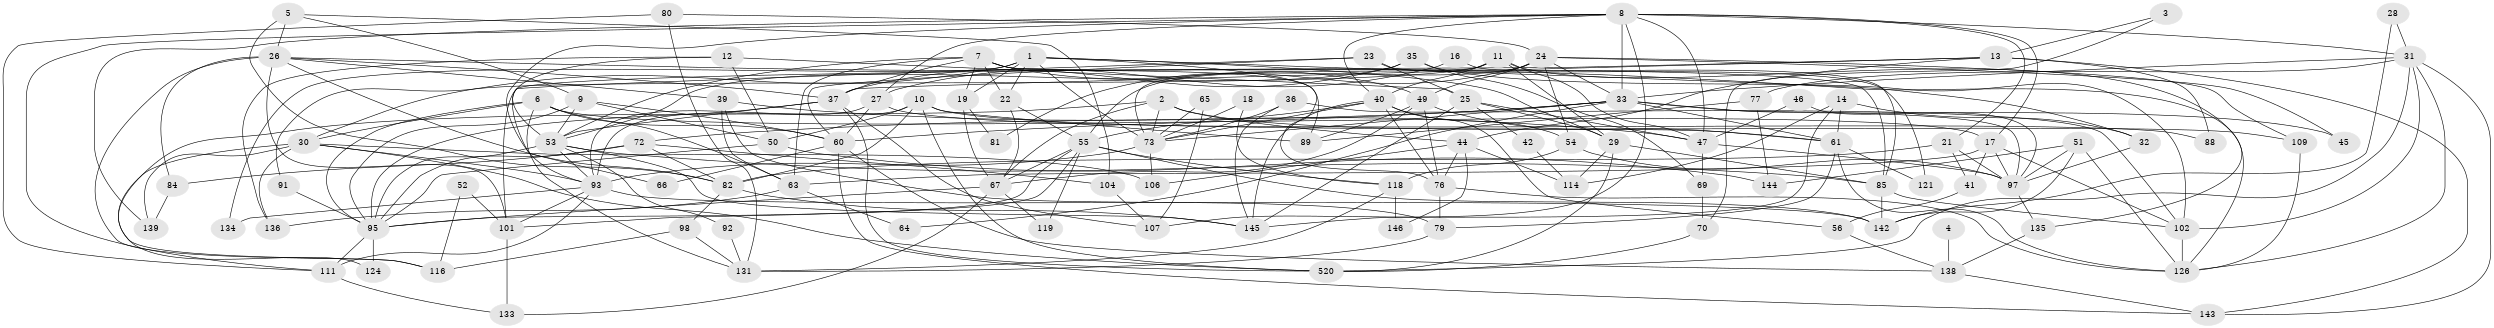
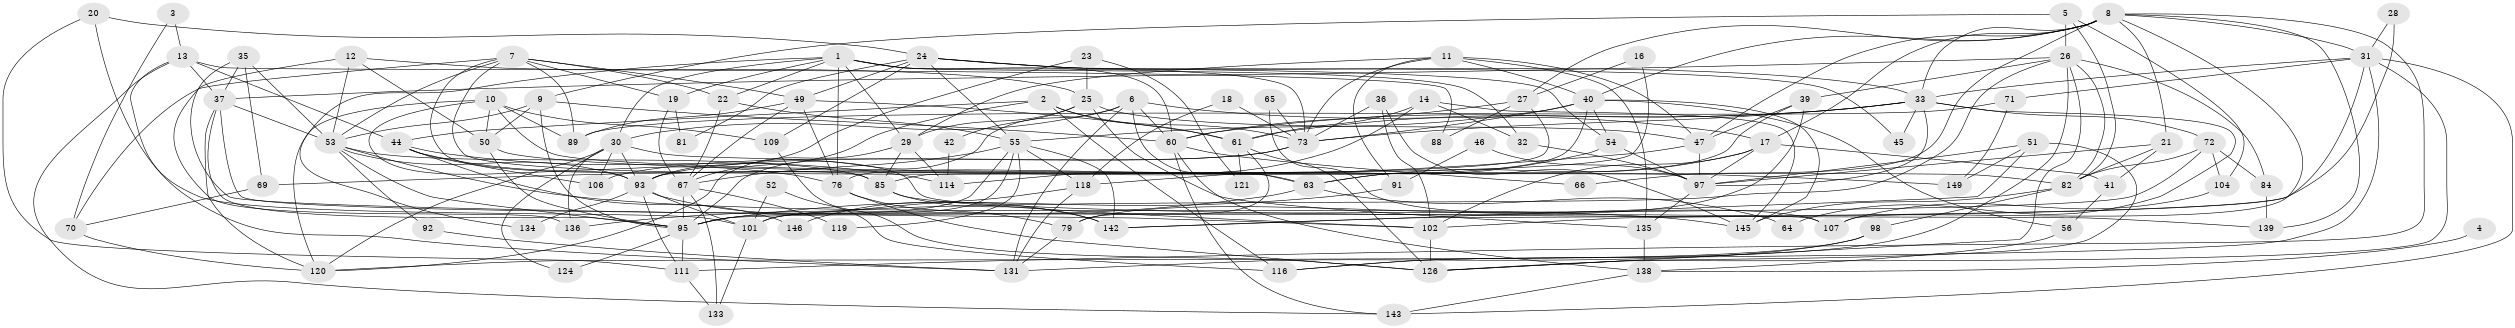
node "80": label "80" -> "20"
edge "23" -- "60": now "1" -- "60"
edge "7" -- "37": now "7" -- "70"
node "77": label "77" -> "71"
edge "46" -- "47": now "46" -- "91"
edge "25" -- "145": now "25" -- "135"
node "144": label "144" -> "149"
node "520": label "520" -> "120"
